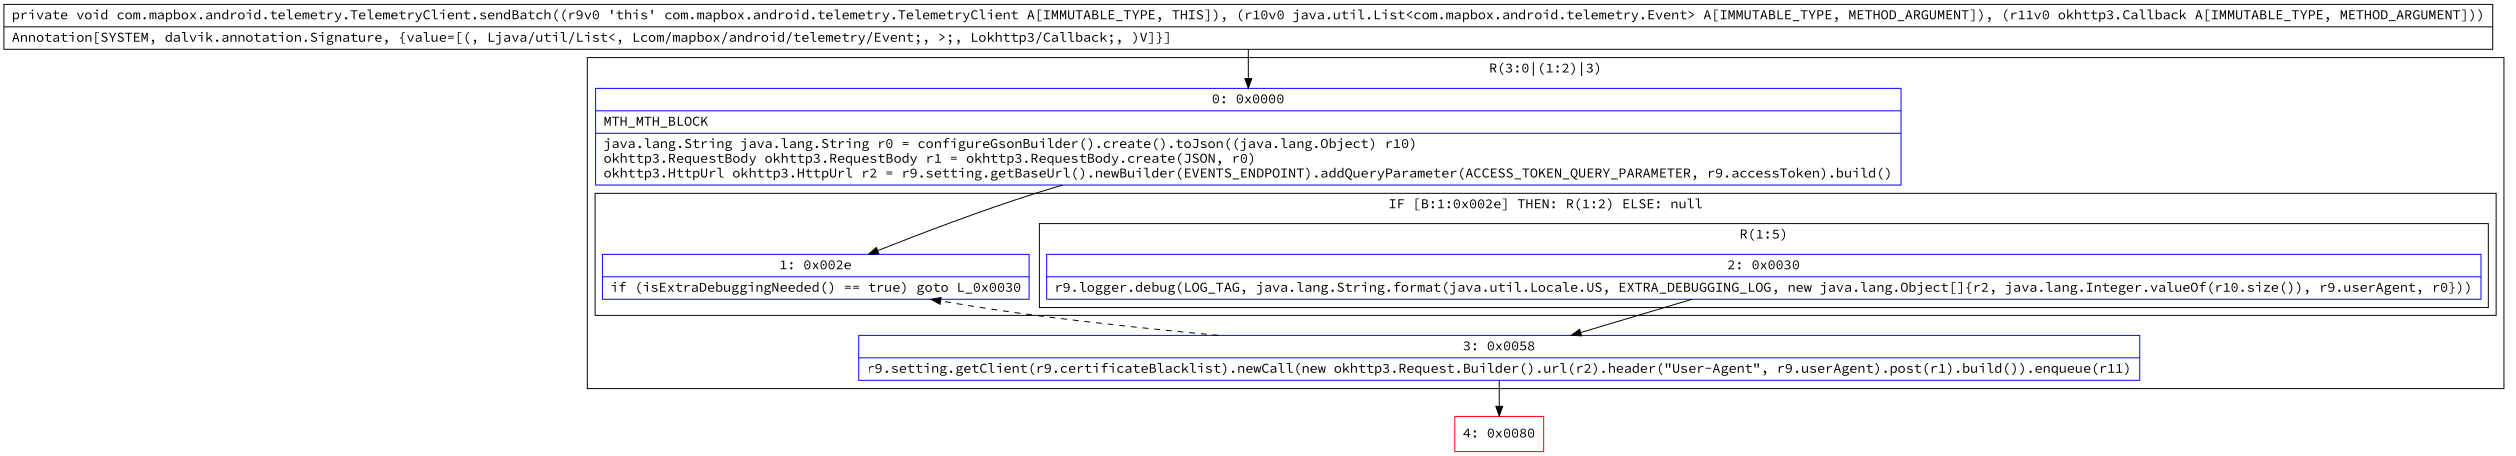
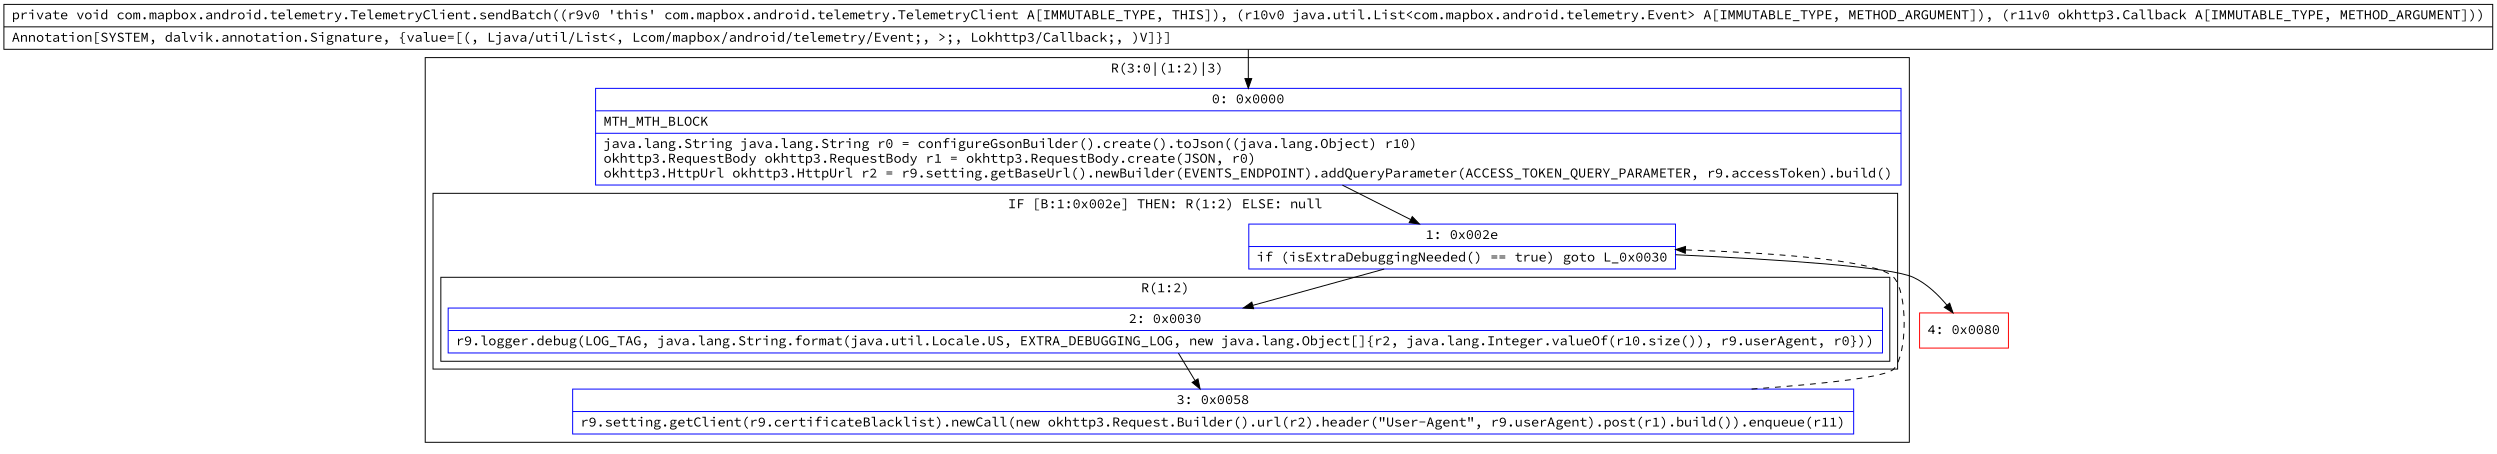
cluster "R(1:5)": label "R(1:5)" -> "R(1:2)"
edge "1: 0x002e" -> "2: 0x0030": added
edge "3: 0x0058" -> "4: 0x0080": now "1: 0x002e" -> "4: 0x0080"
